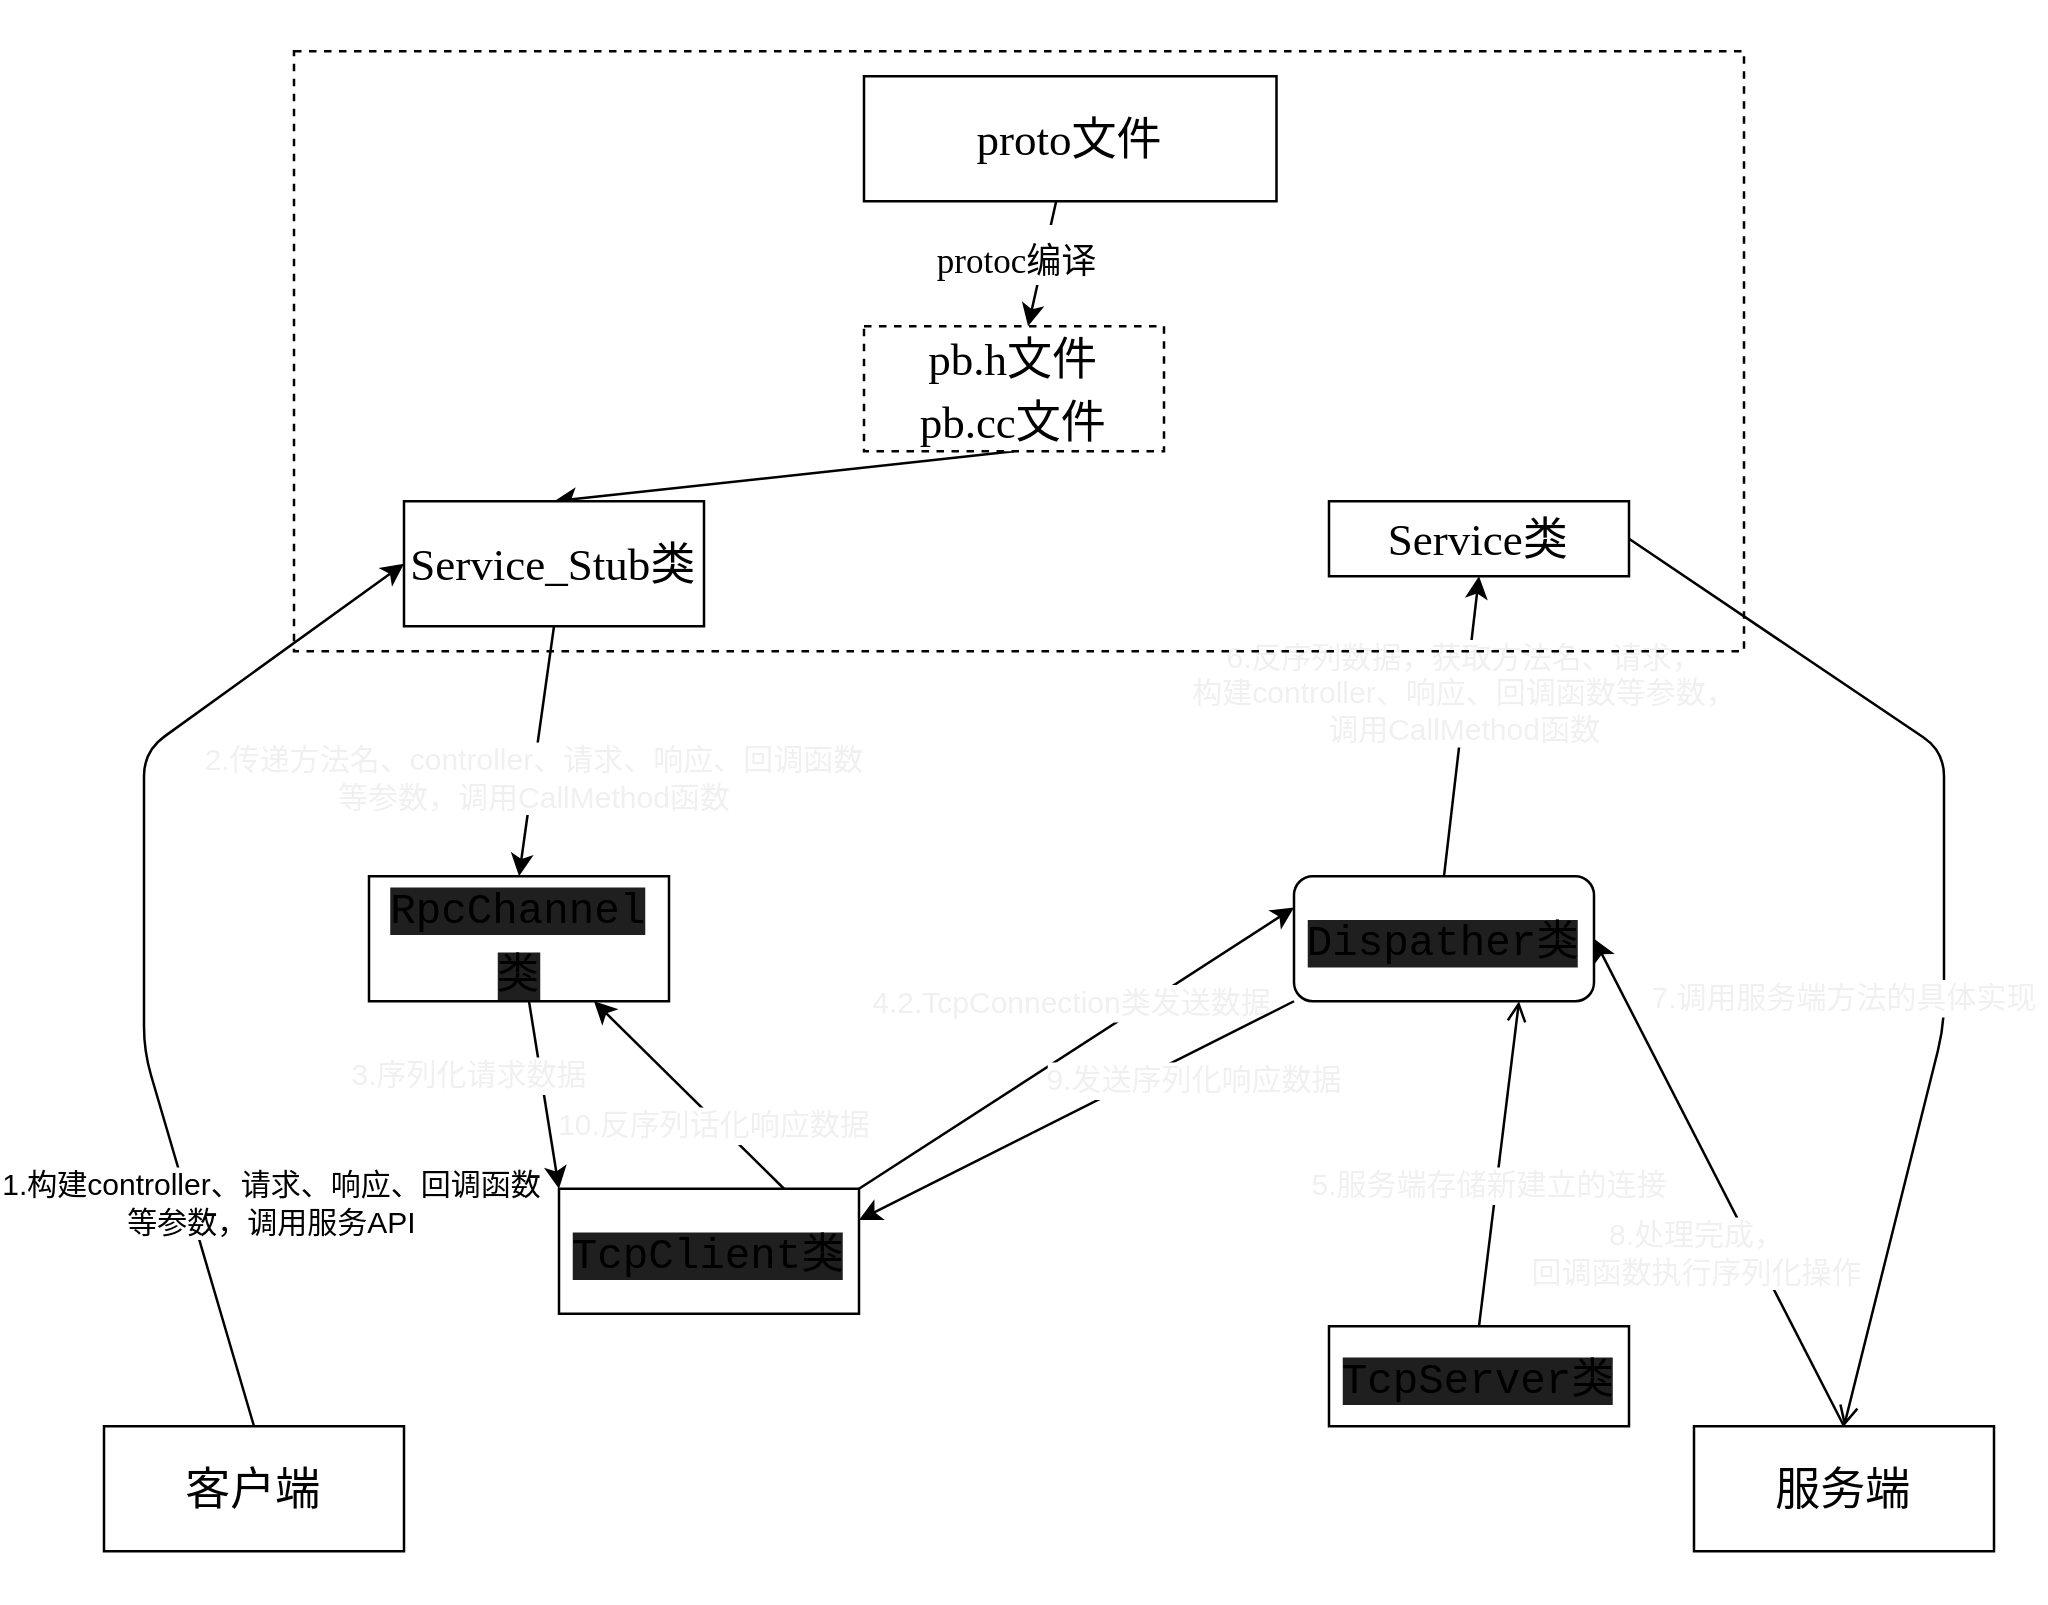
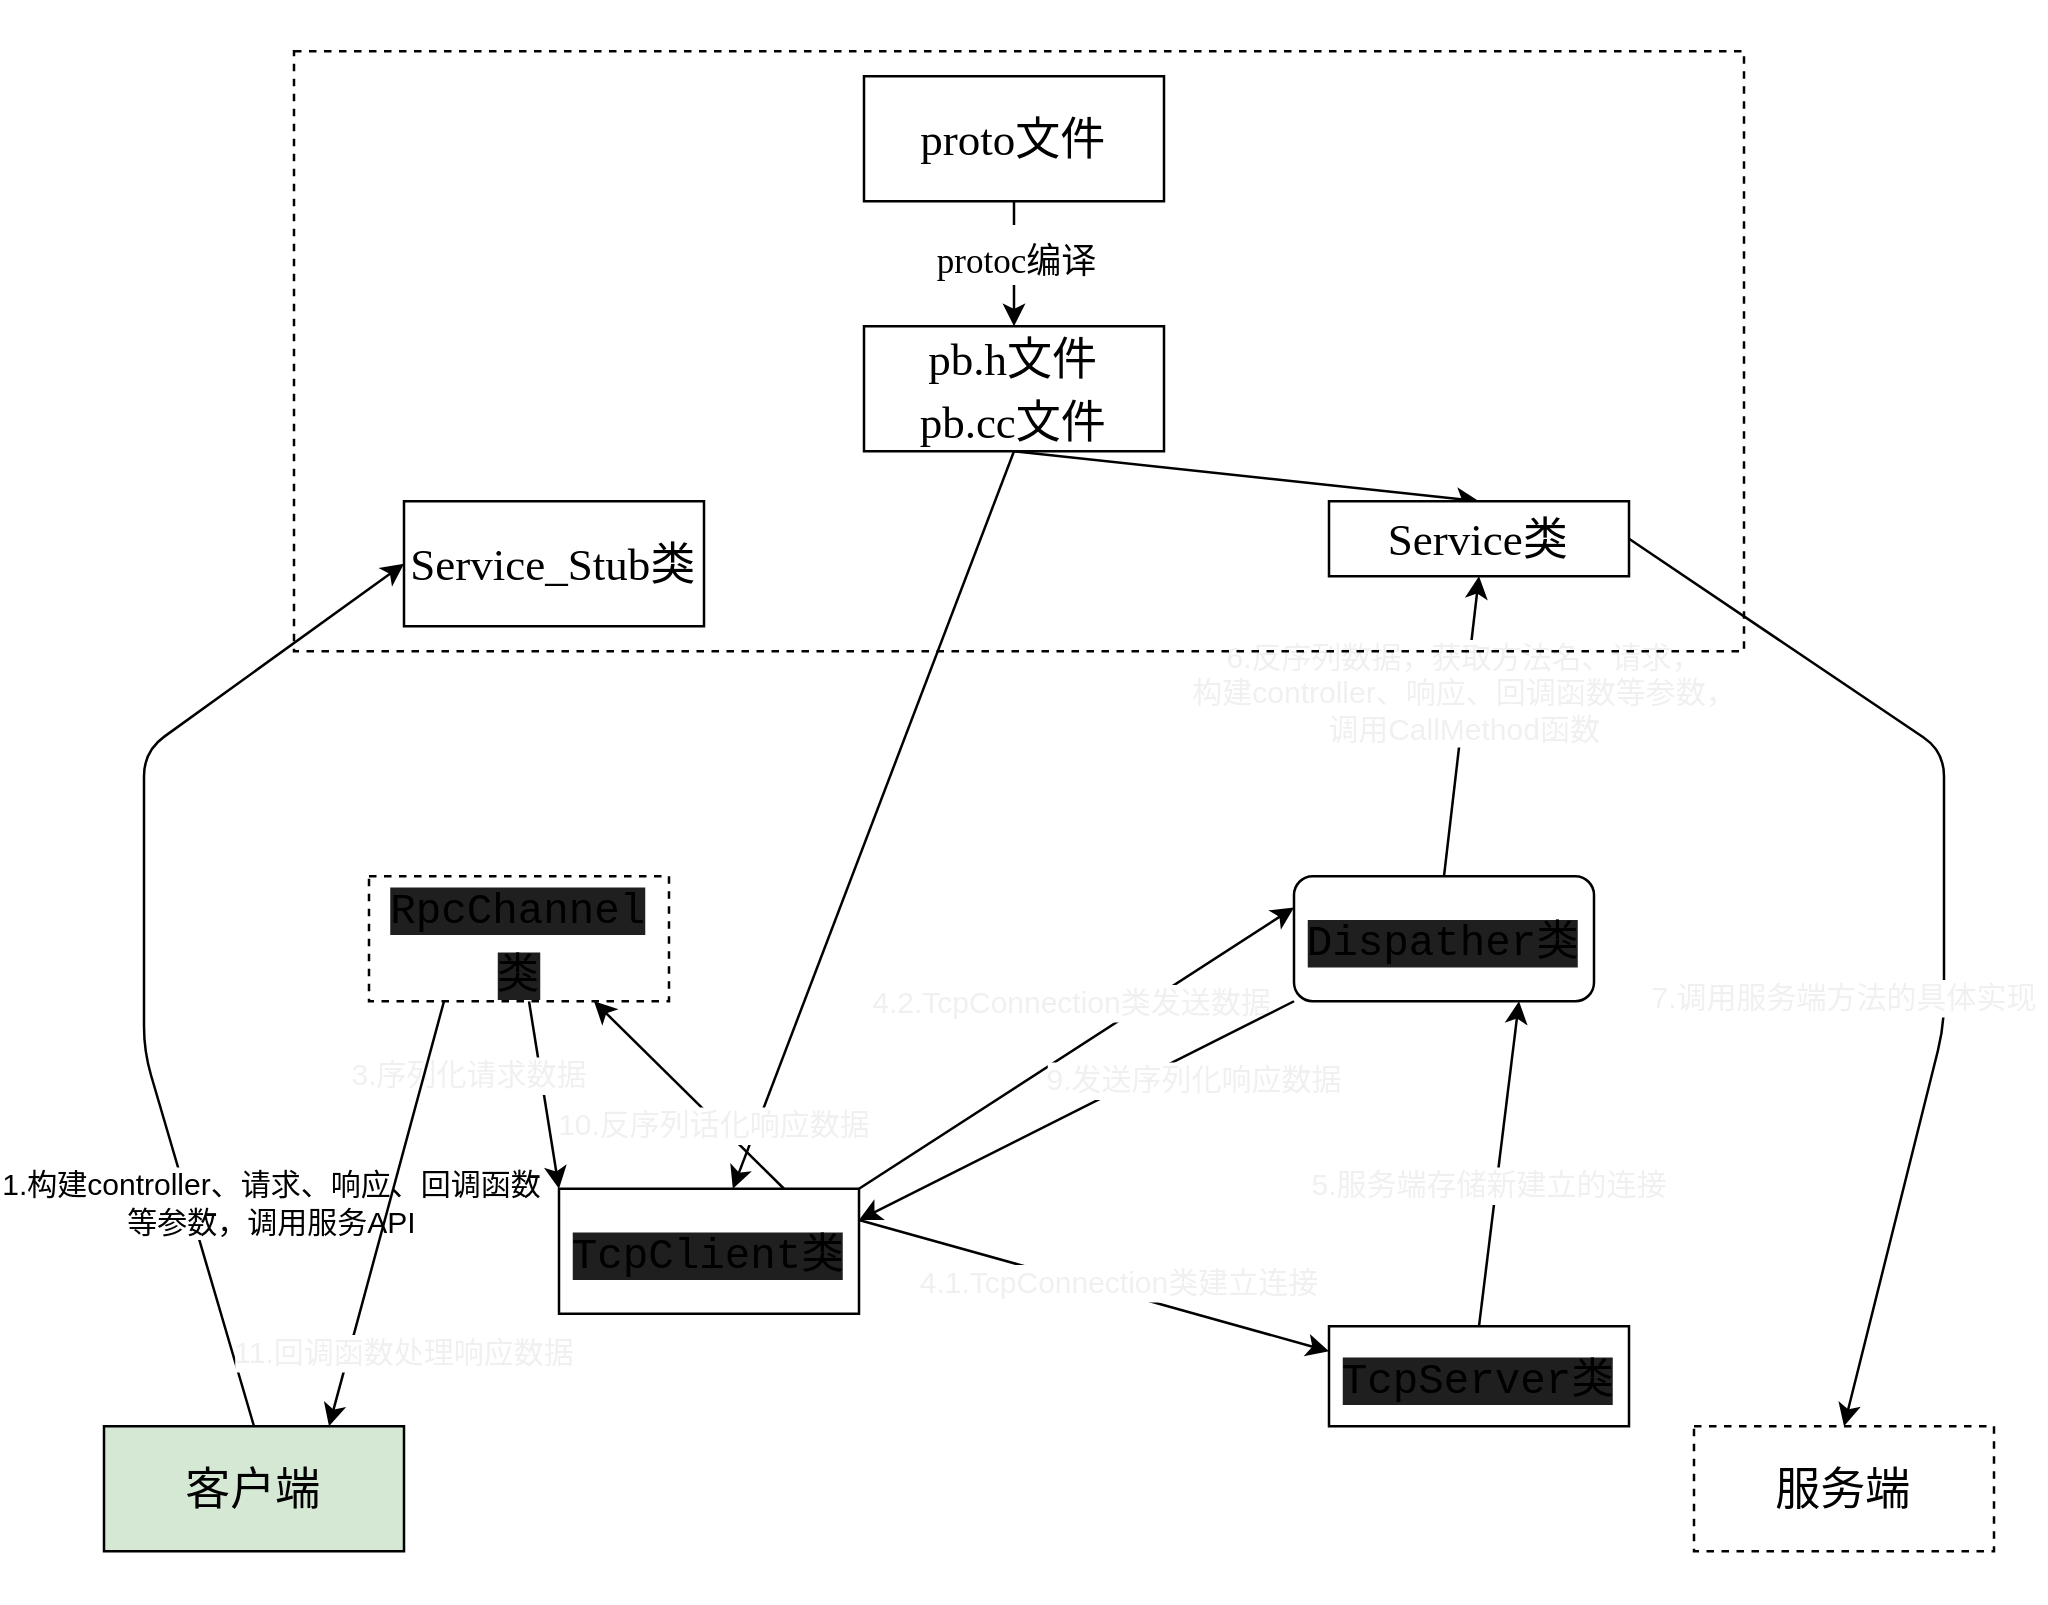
node "proto文件": size 413x125 -> 300x125
node "pb.h文件 pb.cc文件": style dashed -> solid
edge "pb.h文件 pb.cc文件" -> "Service_Stub类": now "pb.h文件 pb.cc文件" -> "TcpClient类"
edge "pb.h文件 pb.cc文件" -> "Service类": added
edge "Service_Stub类" -> "RpcChannel类": removed, label "2.传递方法名、controller、请求、响应、回调函数 等参数，调用CallMethod函数"
node "RpcChannel类": style solid -> dashed
edge "TcpServer类" -> "Dispather类": arrowhead open -> classic
edge "服务端" -> "Dispather类": removed, label "8.处理完成， 回调函数执行序列化操作"
edge "RpcChannel类" -> "客户端": added, label "11.回调函数处理响应数据"
edge "TcpClient类" -> "TcpServer类": added, label "4.1.TcpConnection类建立连接"
edge "Service类" -> "服务端": arrowhead open -> classic
node "客户端": fillcolor #ffffff -> #d5e8d4
node "服务端": style solid -> dashed
